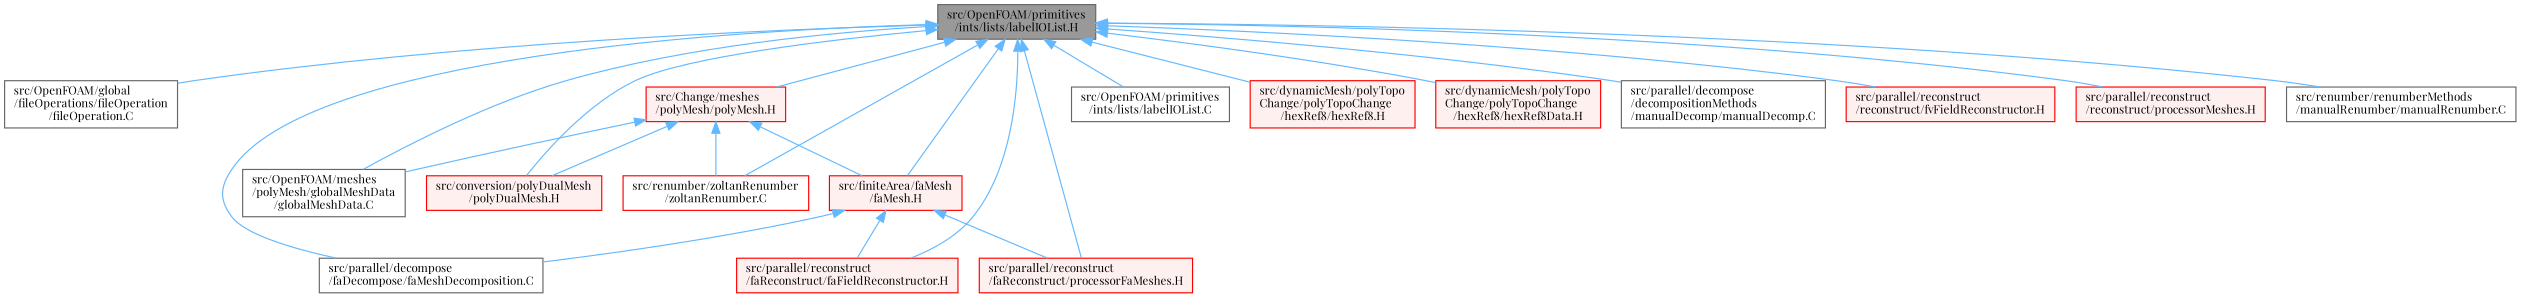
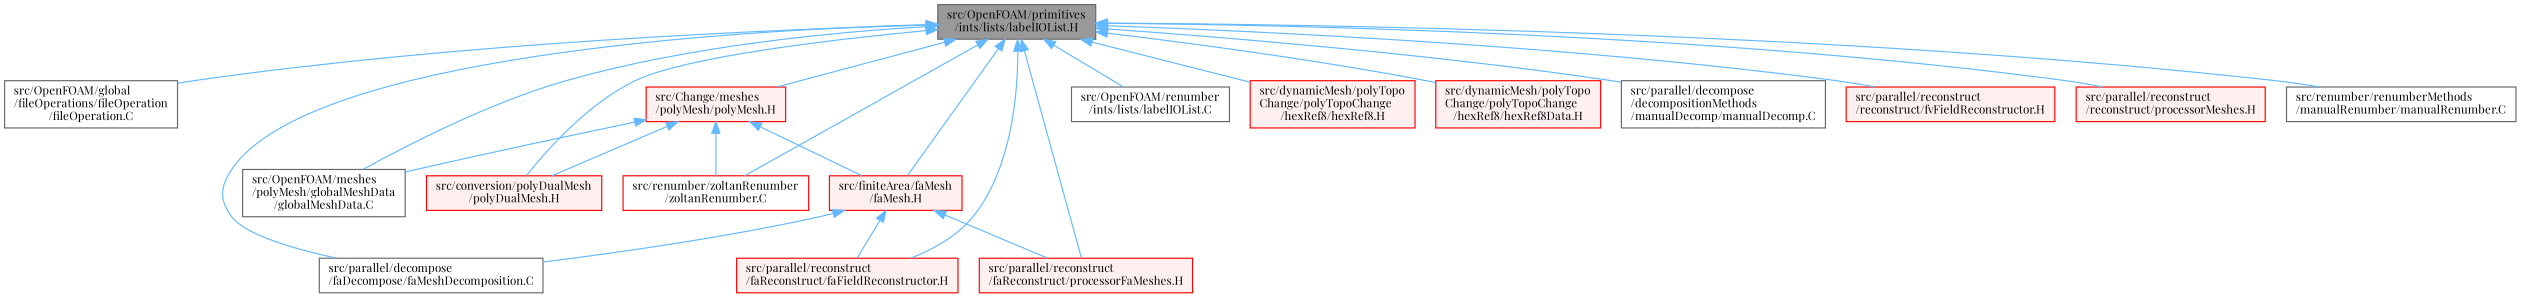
node "src/OpenFOAM/primitives /ints/lists/labelIOList.C": label "src/OpenFOAM/primitives /ints/lists/labelIOList.C" -> "src/OpenFOAM/renumber /ints/lists/labelIOList.C"
